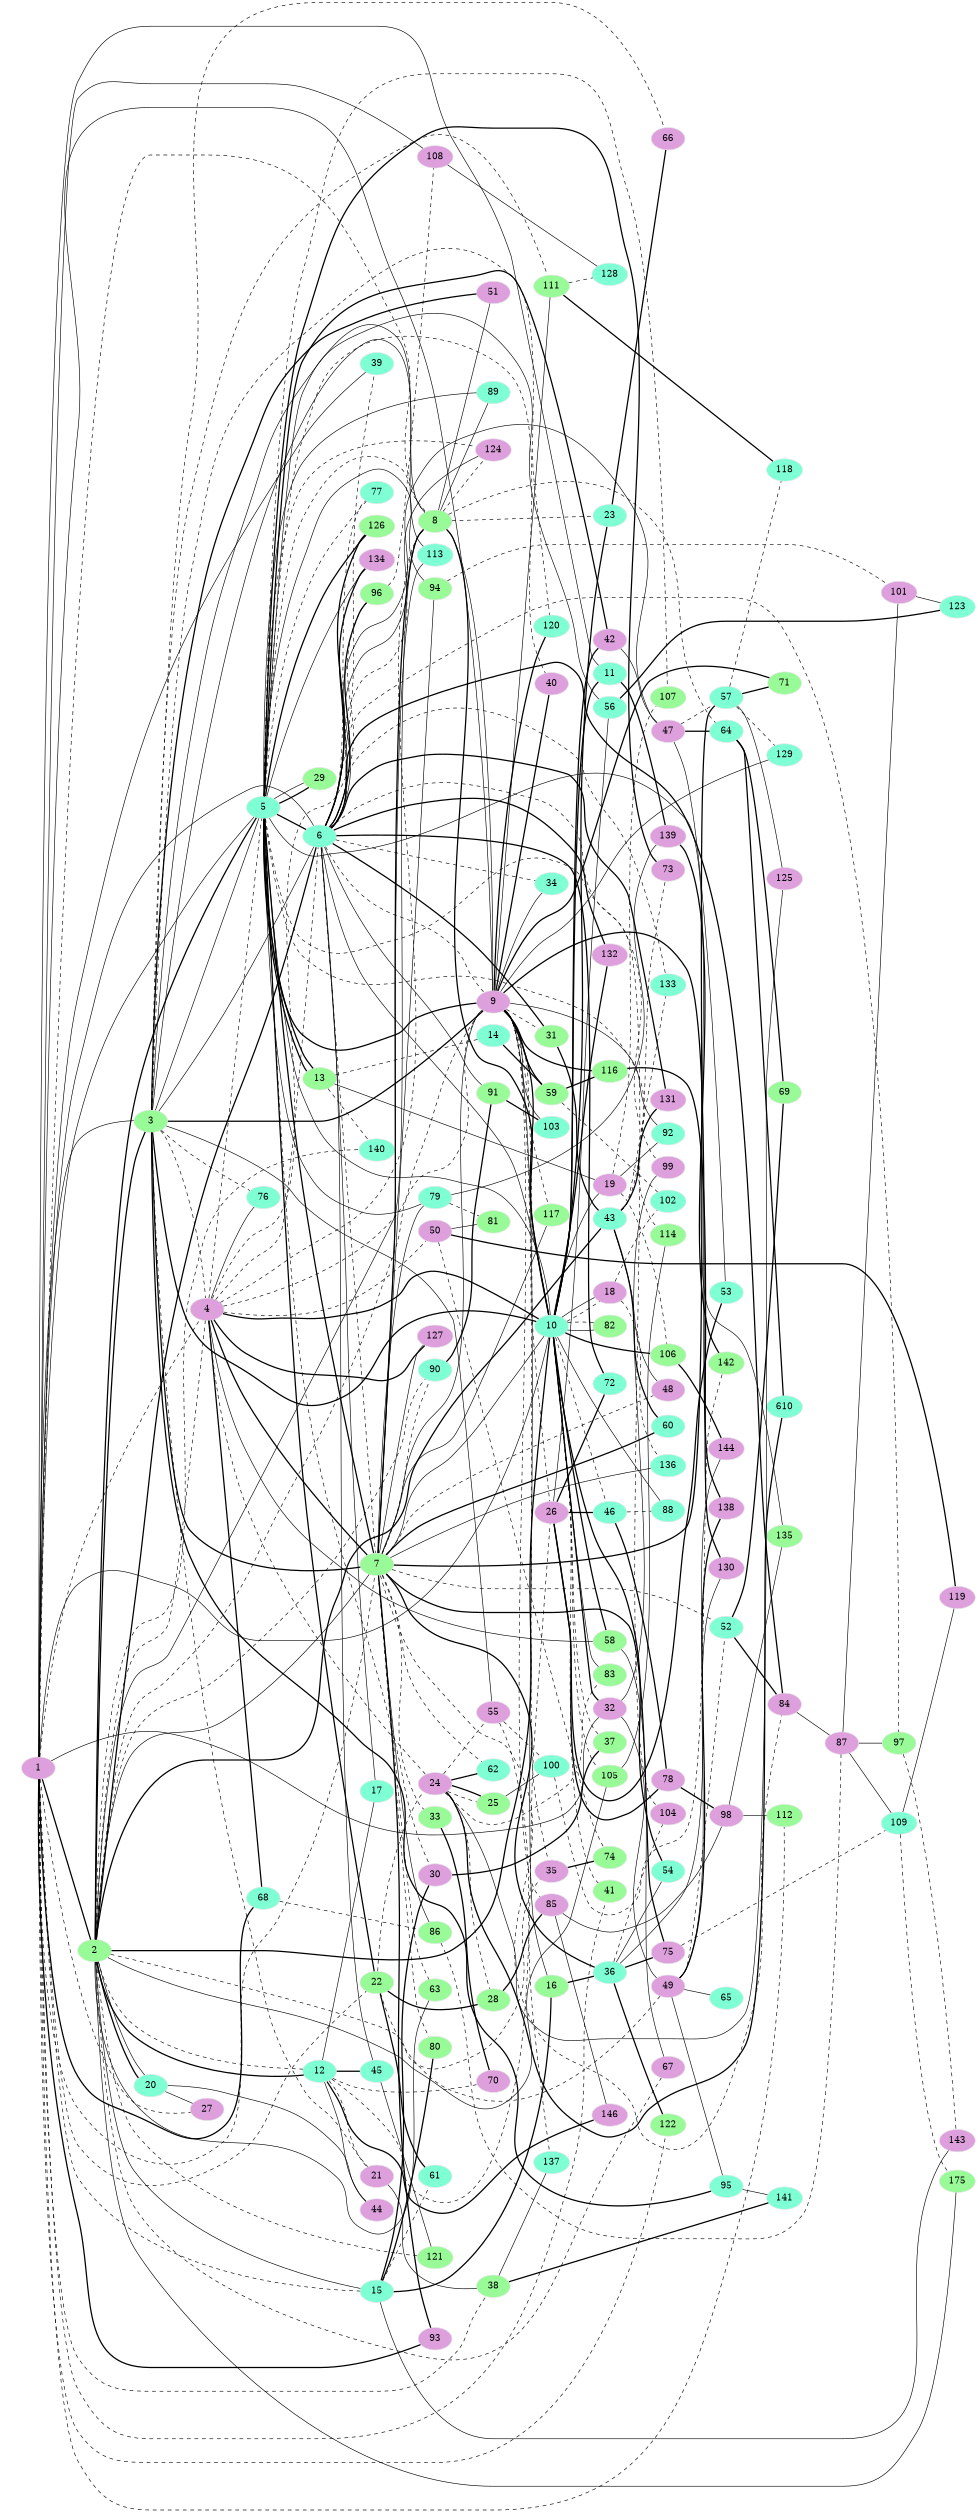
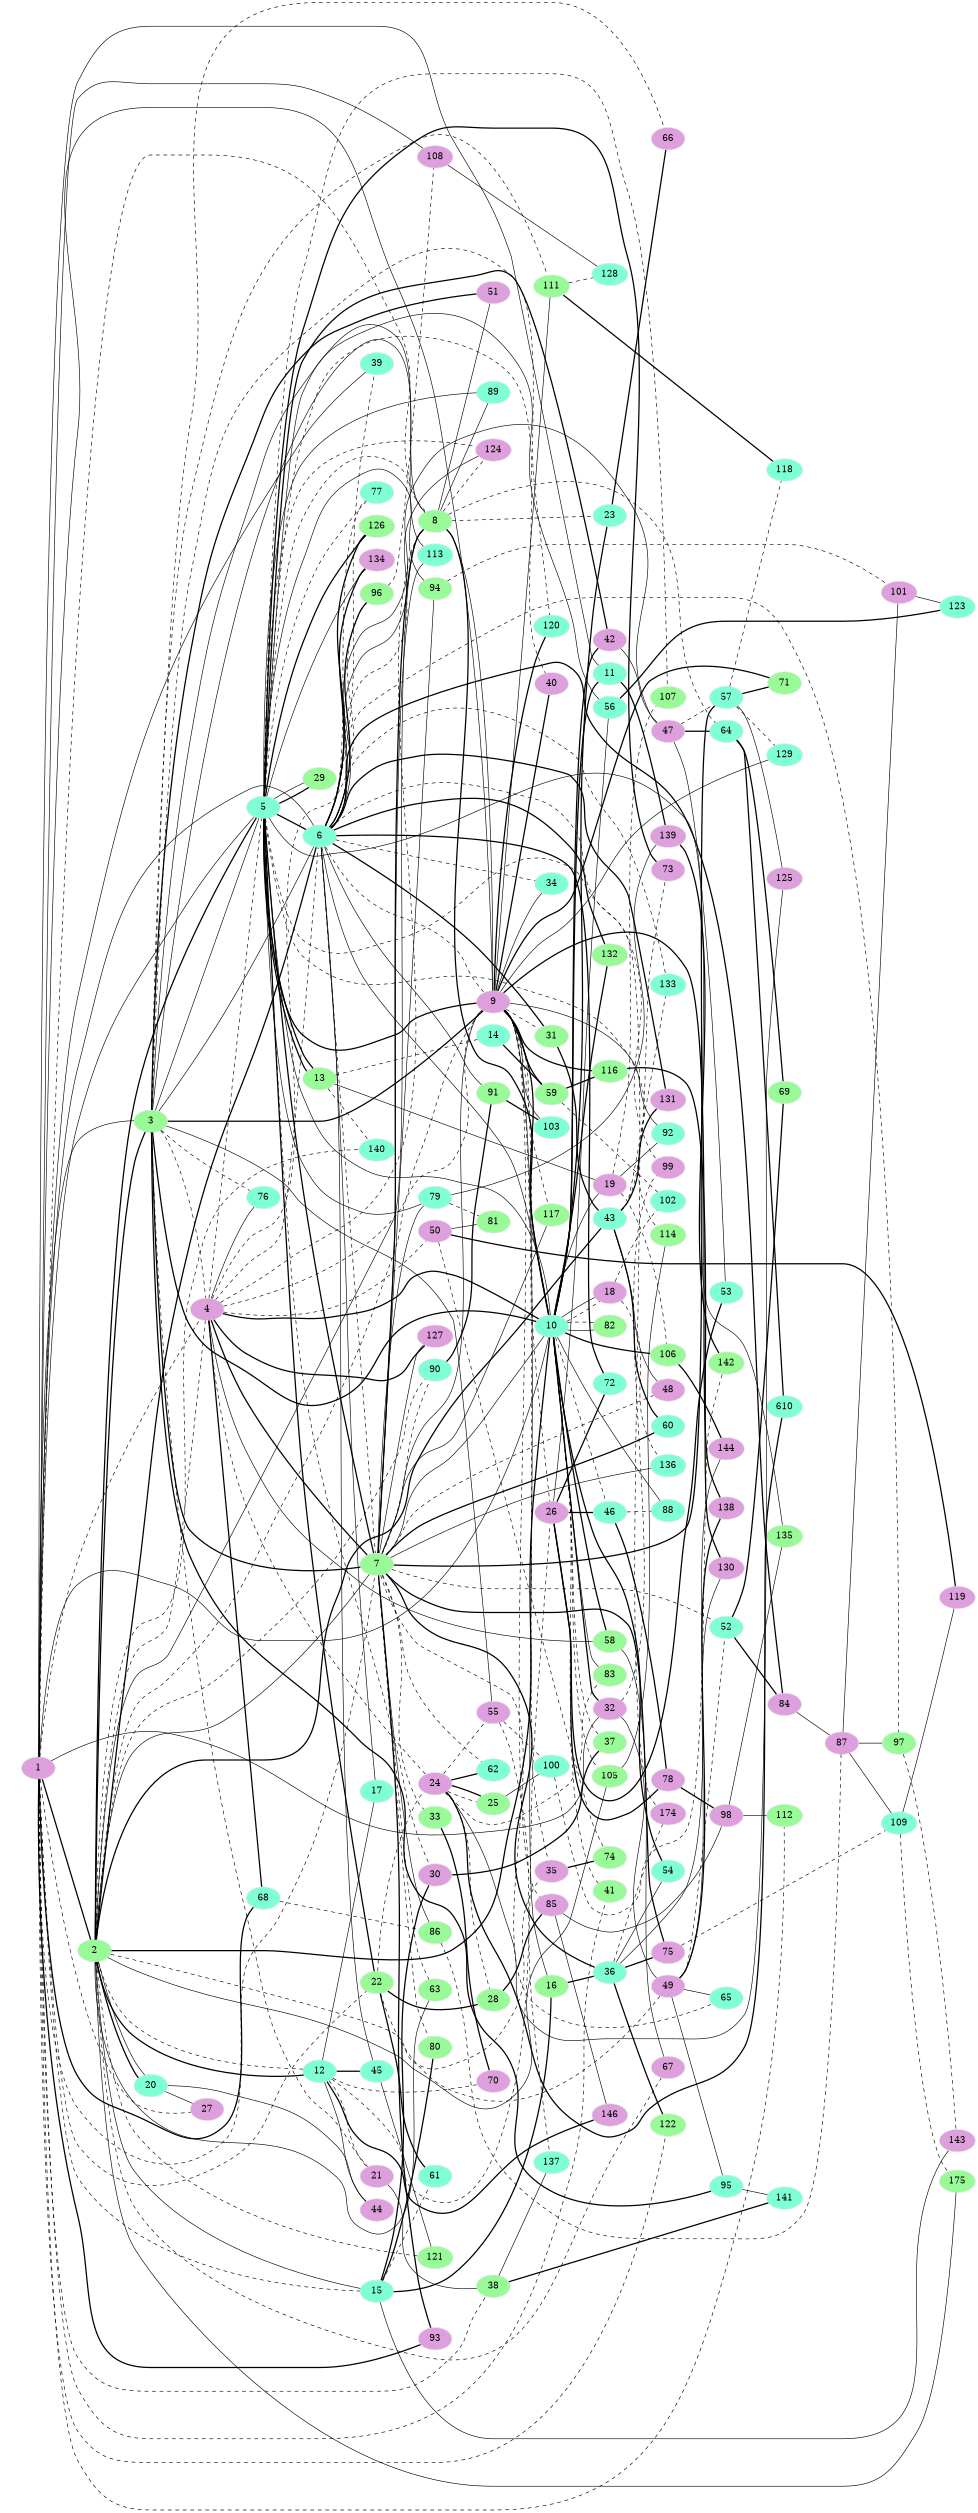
node "132": fillcolor plum -> palegreen
edge "99" -- "32": style solid -> dashed
node "104": label "104" -> "174"
edge "7" -- "84": now "7" -- "65"
